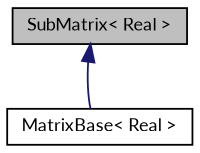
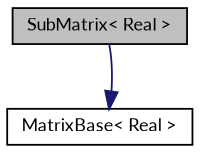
edge "MatrixBase< Real >" -> "SubMatrix< Real >": reversed
